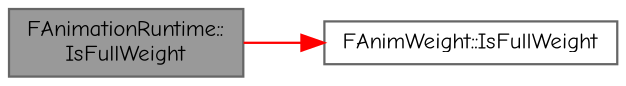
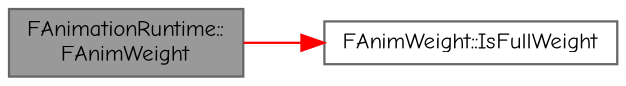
node "FAnimationRuntime:: IsFullWeight": label "FAnimationRuntime:: IsFullWeight" -> "FAnimationRuntime:: FAnimWeight"
